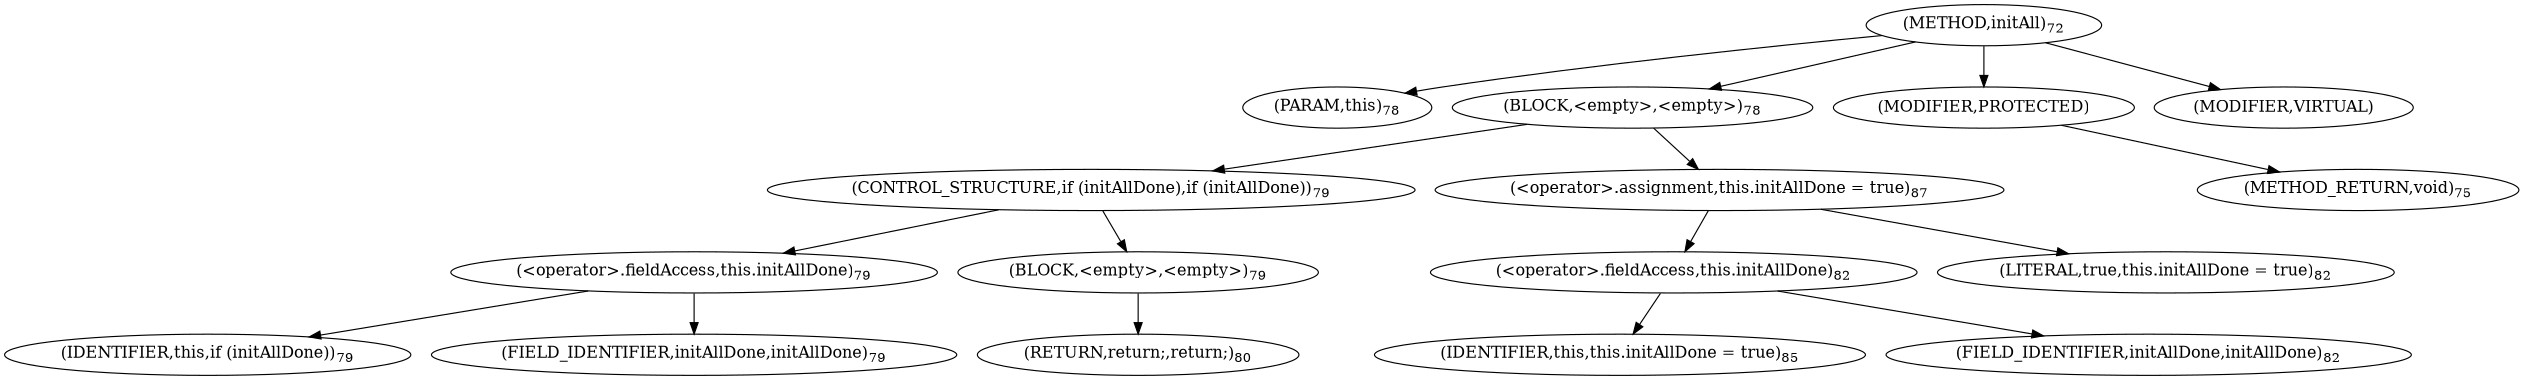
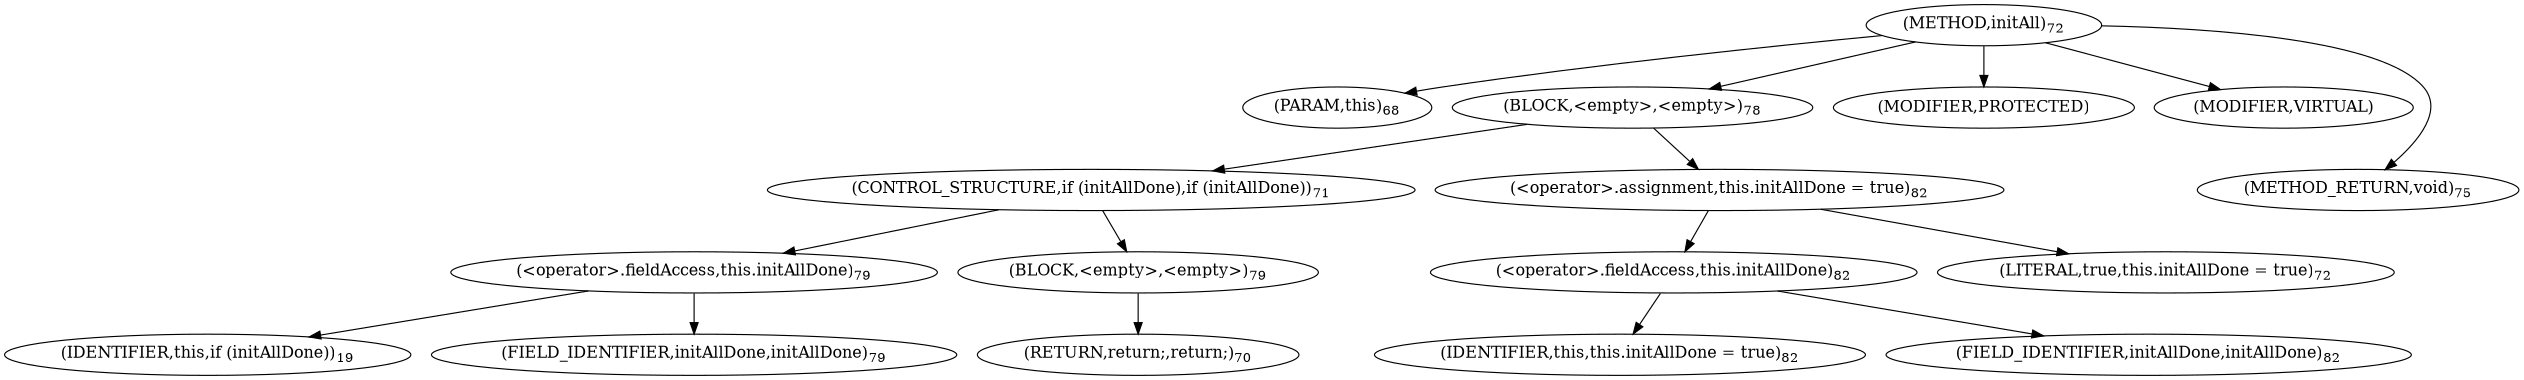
node "(PARAM,this)": text "78" -> "68"
edge "(MODIFIER,PROTECTED)" -> "(METHOD_RETURN,void)": now "(METHOD,initAll)" -> "(METHOD_RETURN,void)"
node "(CONTROL_STRUCTURE,if (initAllDone),if (initAllDone))": text "79" -> "71"
node "(<operator>.assignment,this.initAllDone = true)": text "87" -> "82"
node "(LITERAL,true,this.initAllDone = true)": text "82" -> "72"
node "(IDENTIFIER,this,if (initAllDone))": text "79" -> "19"
node "(RETURN,return;,return;)": text "80" -> "70"
node "(IDENTIFIER,this,this.initAllDone = true)": text "85" -> "82"
